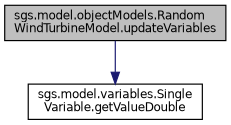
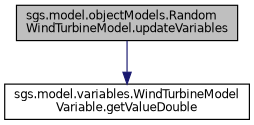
node "sgs.model.variables.Single Variable.getValueDouble": label "sgs.model.variables.Single Variable.getValueDouble" -> "sgs.model.variables.WindTurbineModel Variable.getValueDouble"
